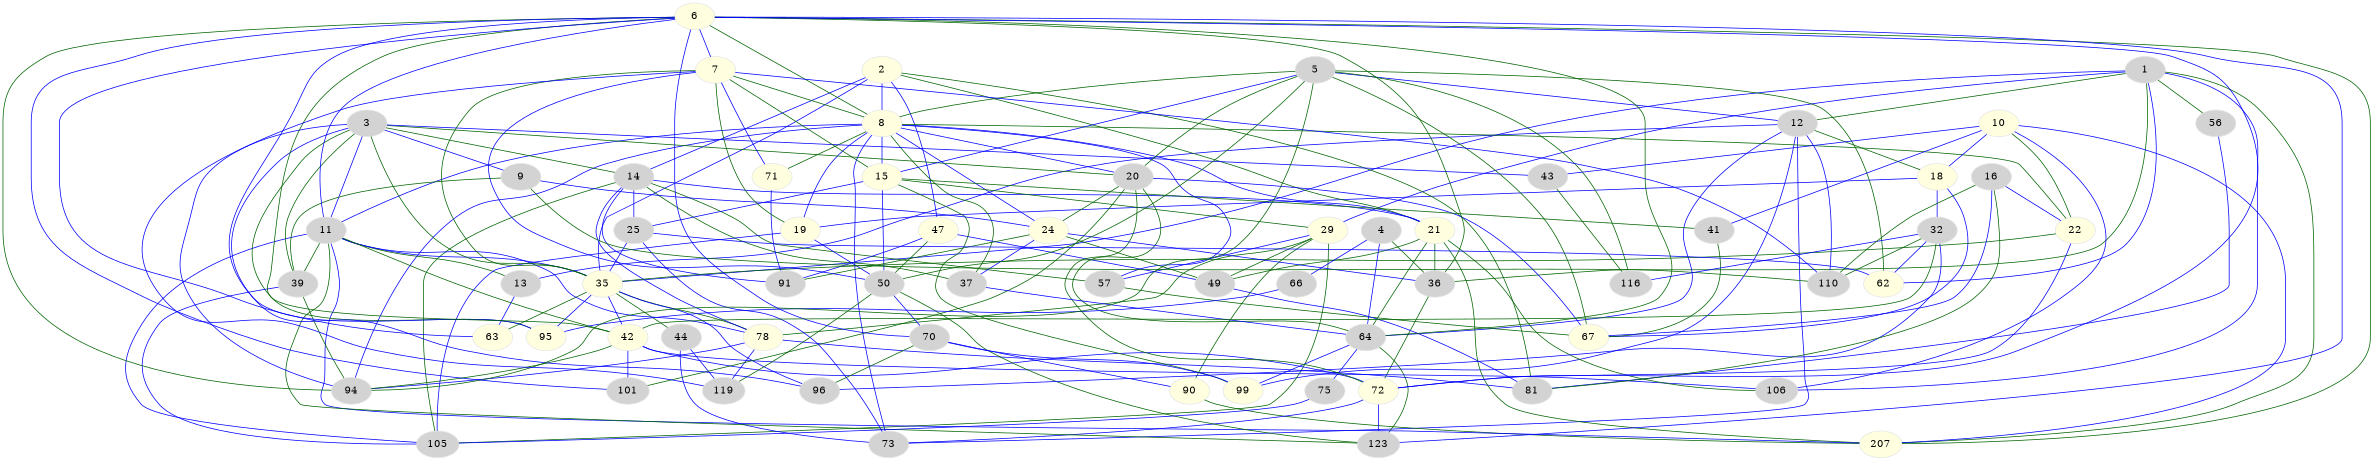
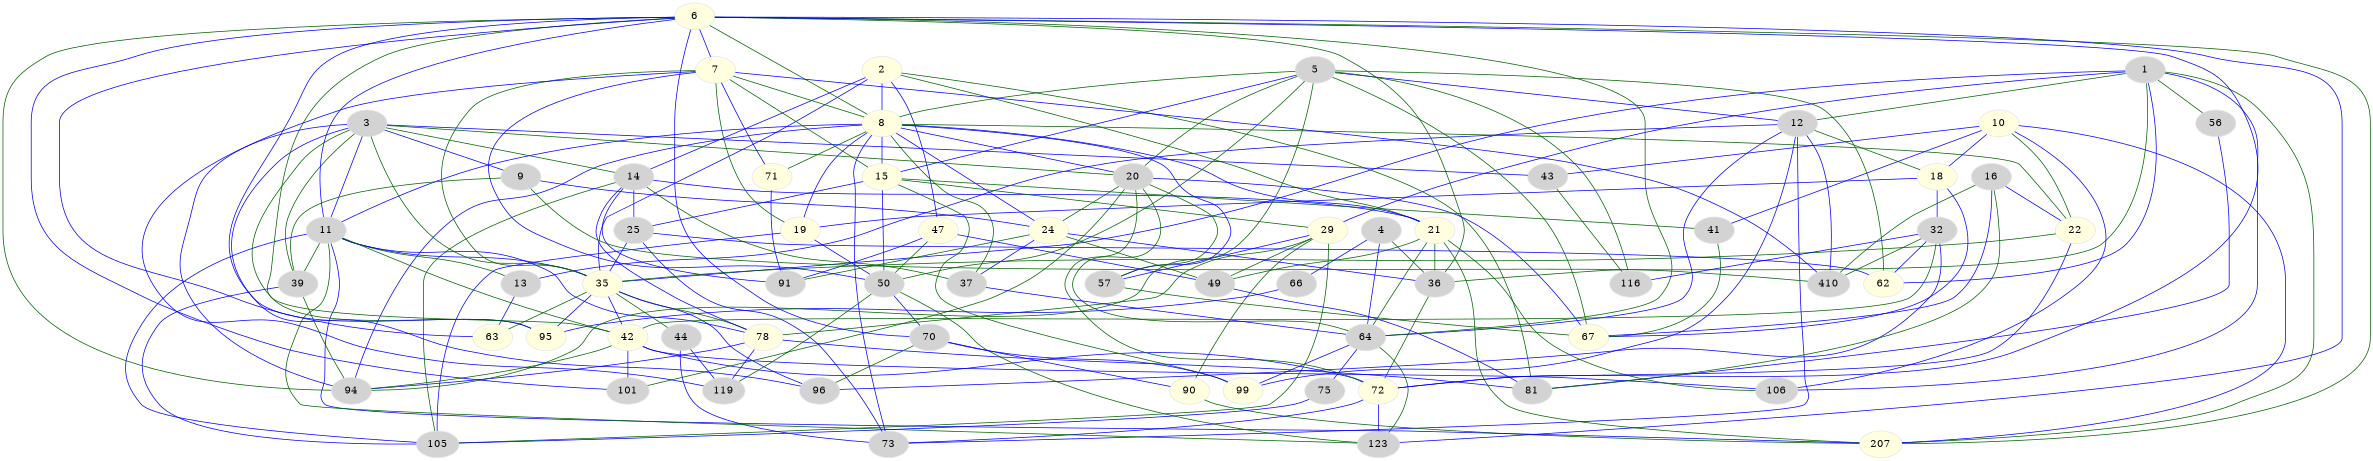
edge "14" -- "57": now "20" -- "57"
node "110": label "110" -> "410"
